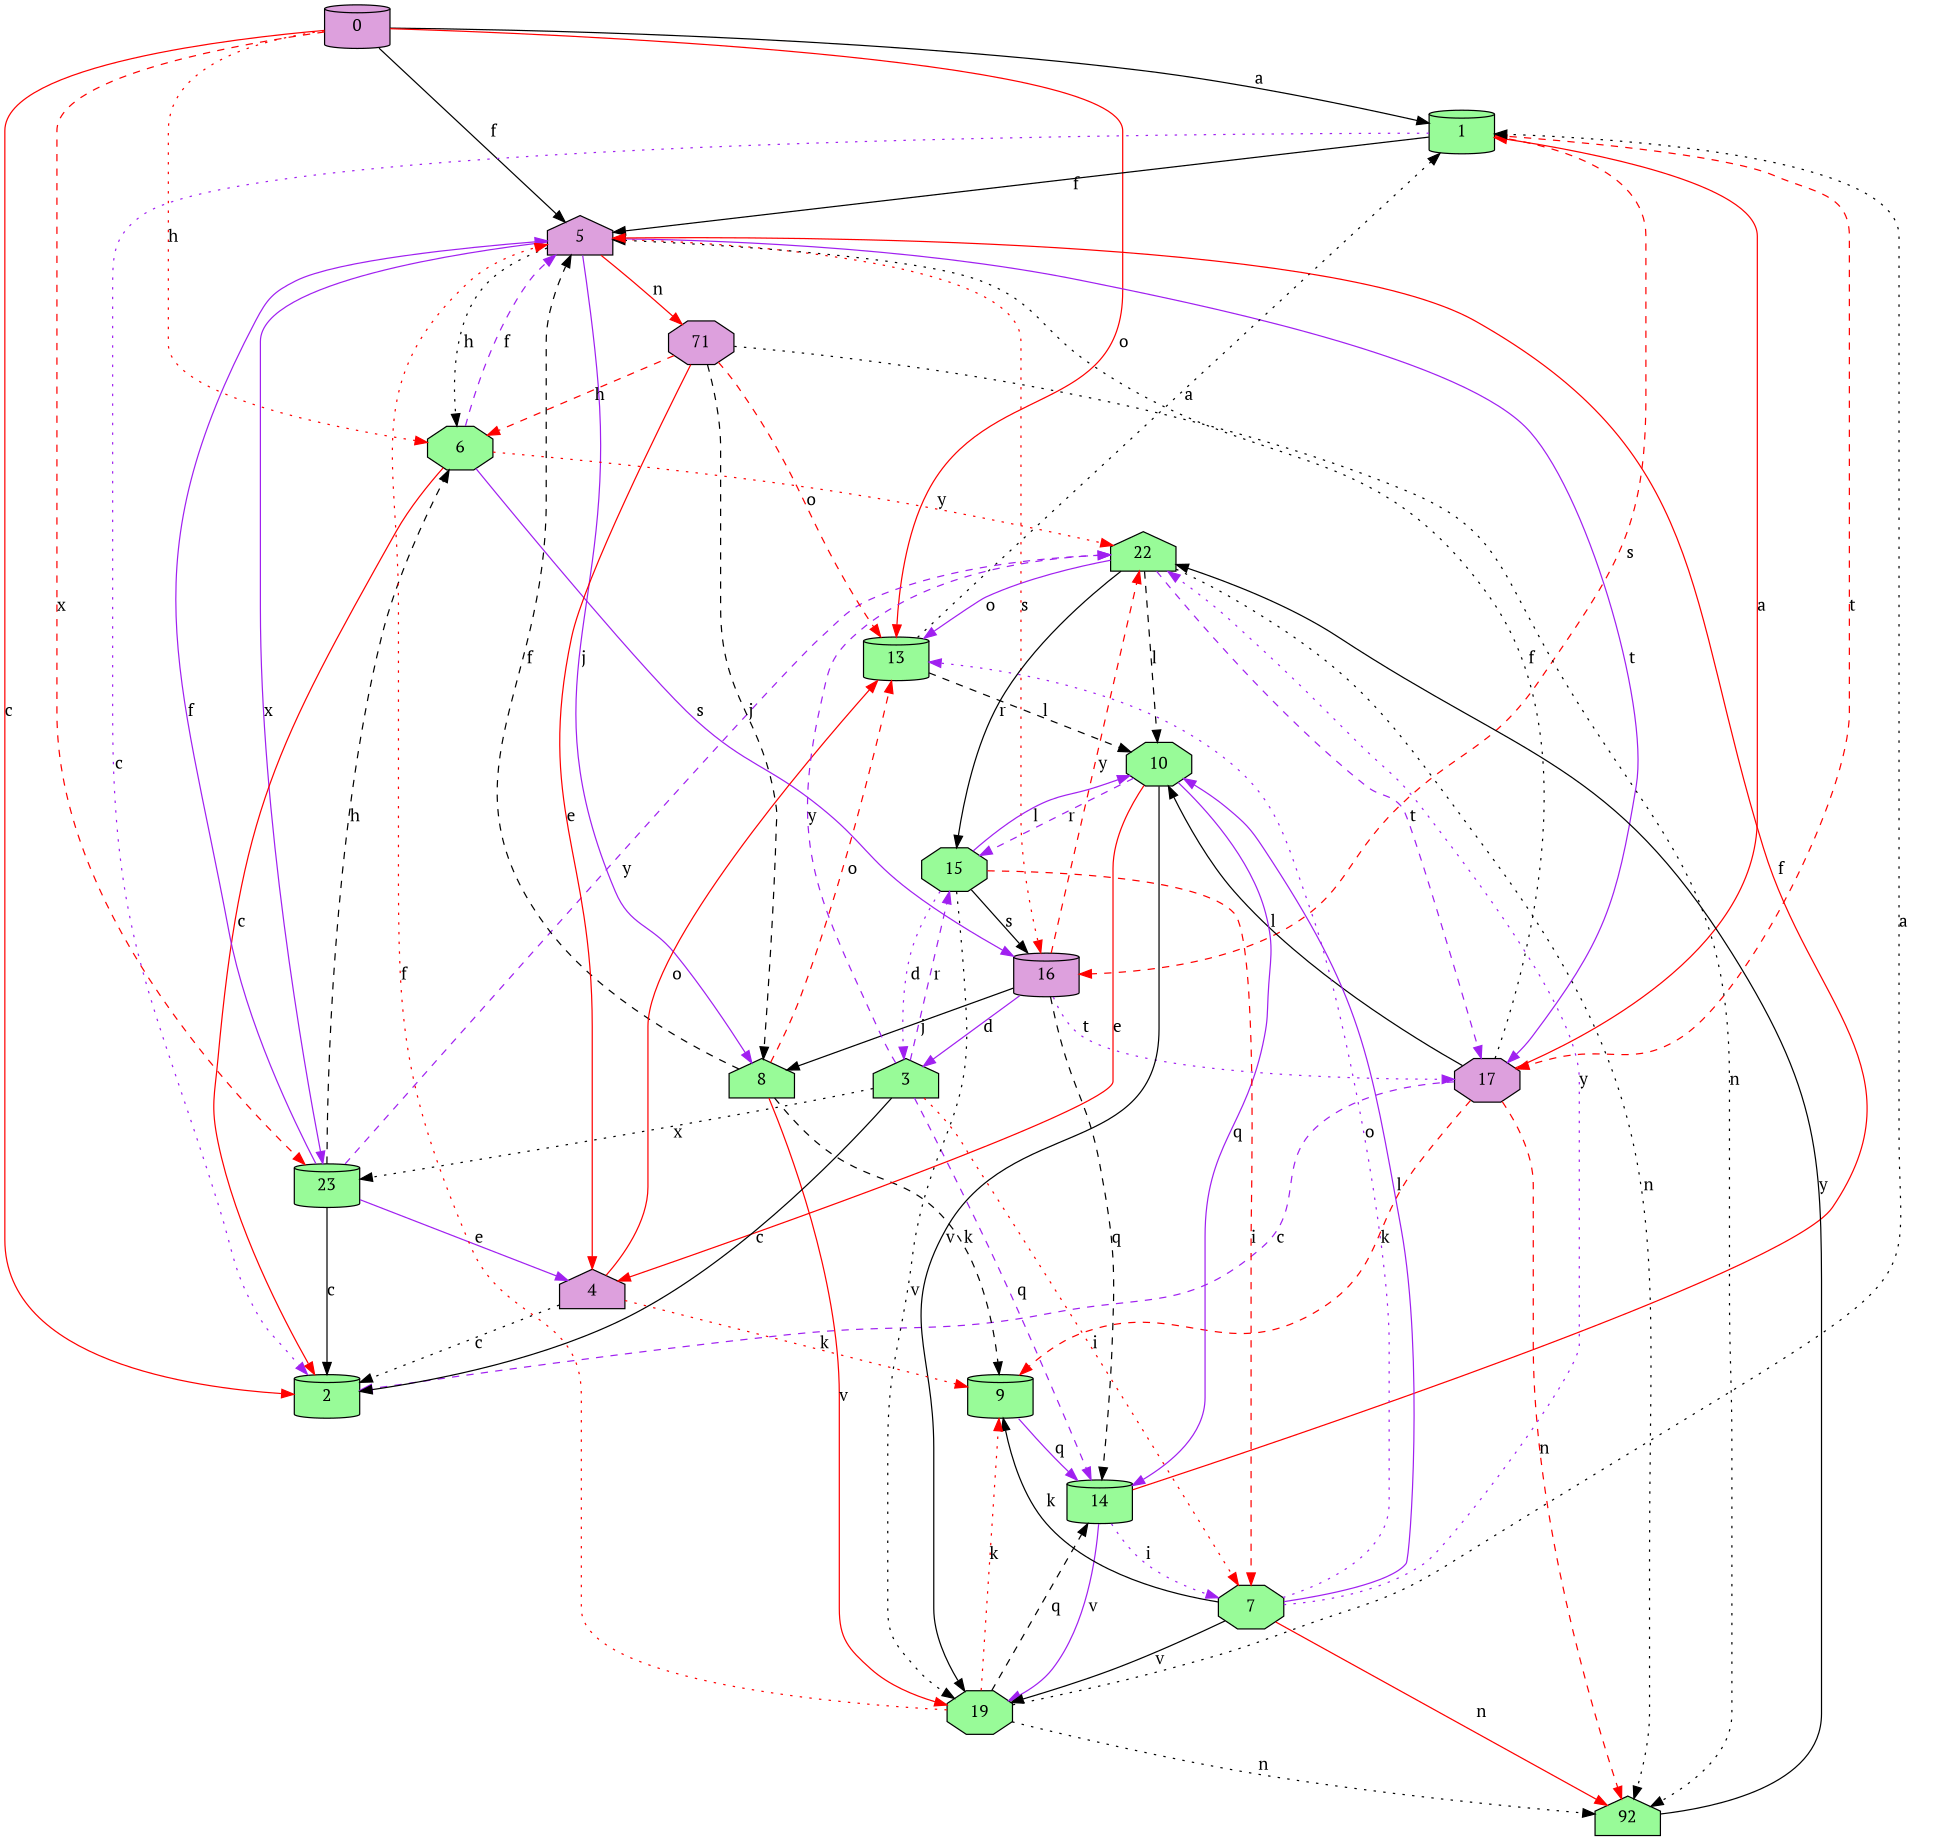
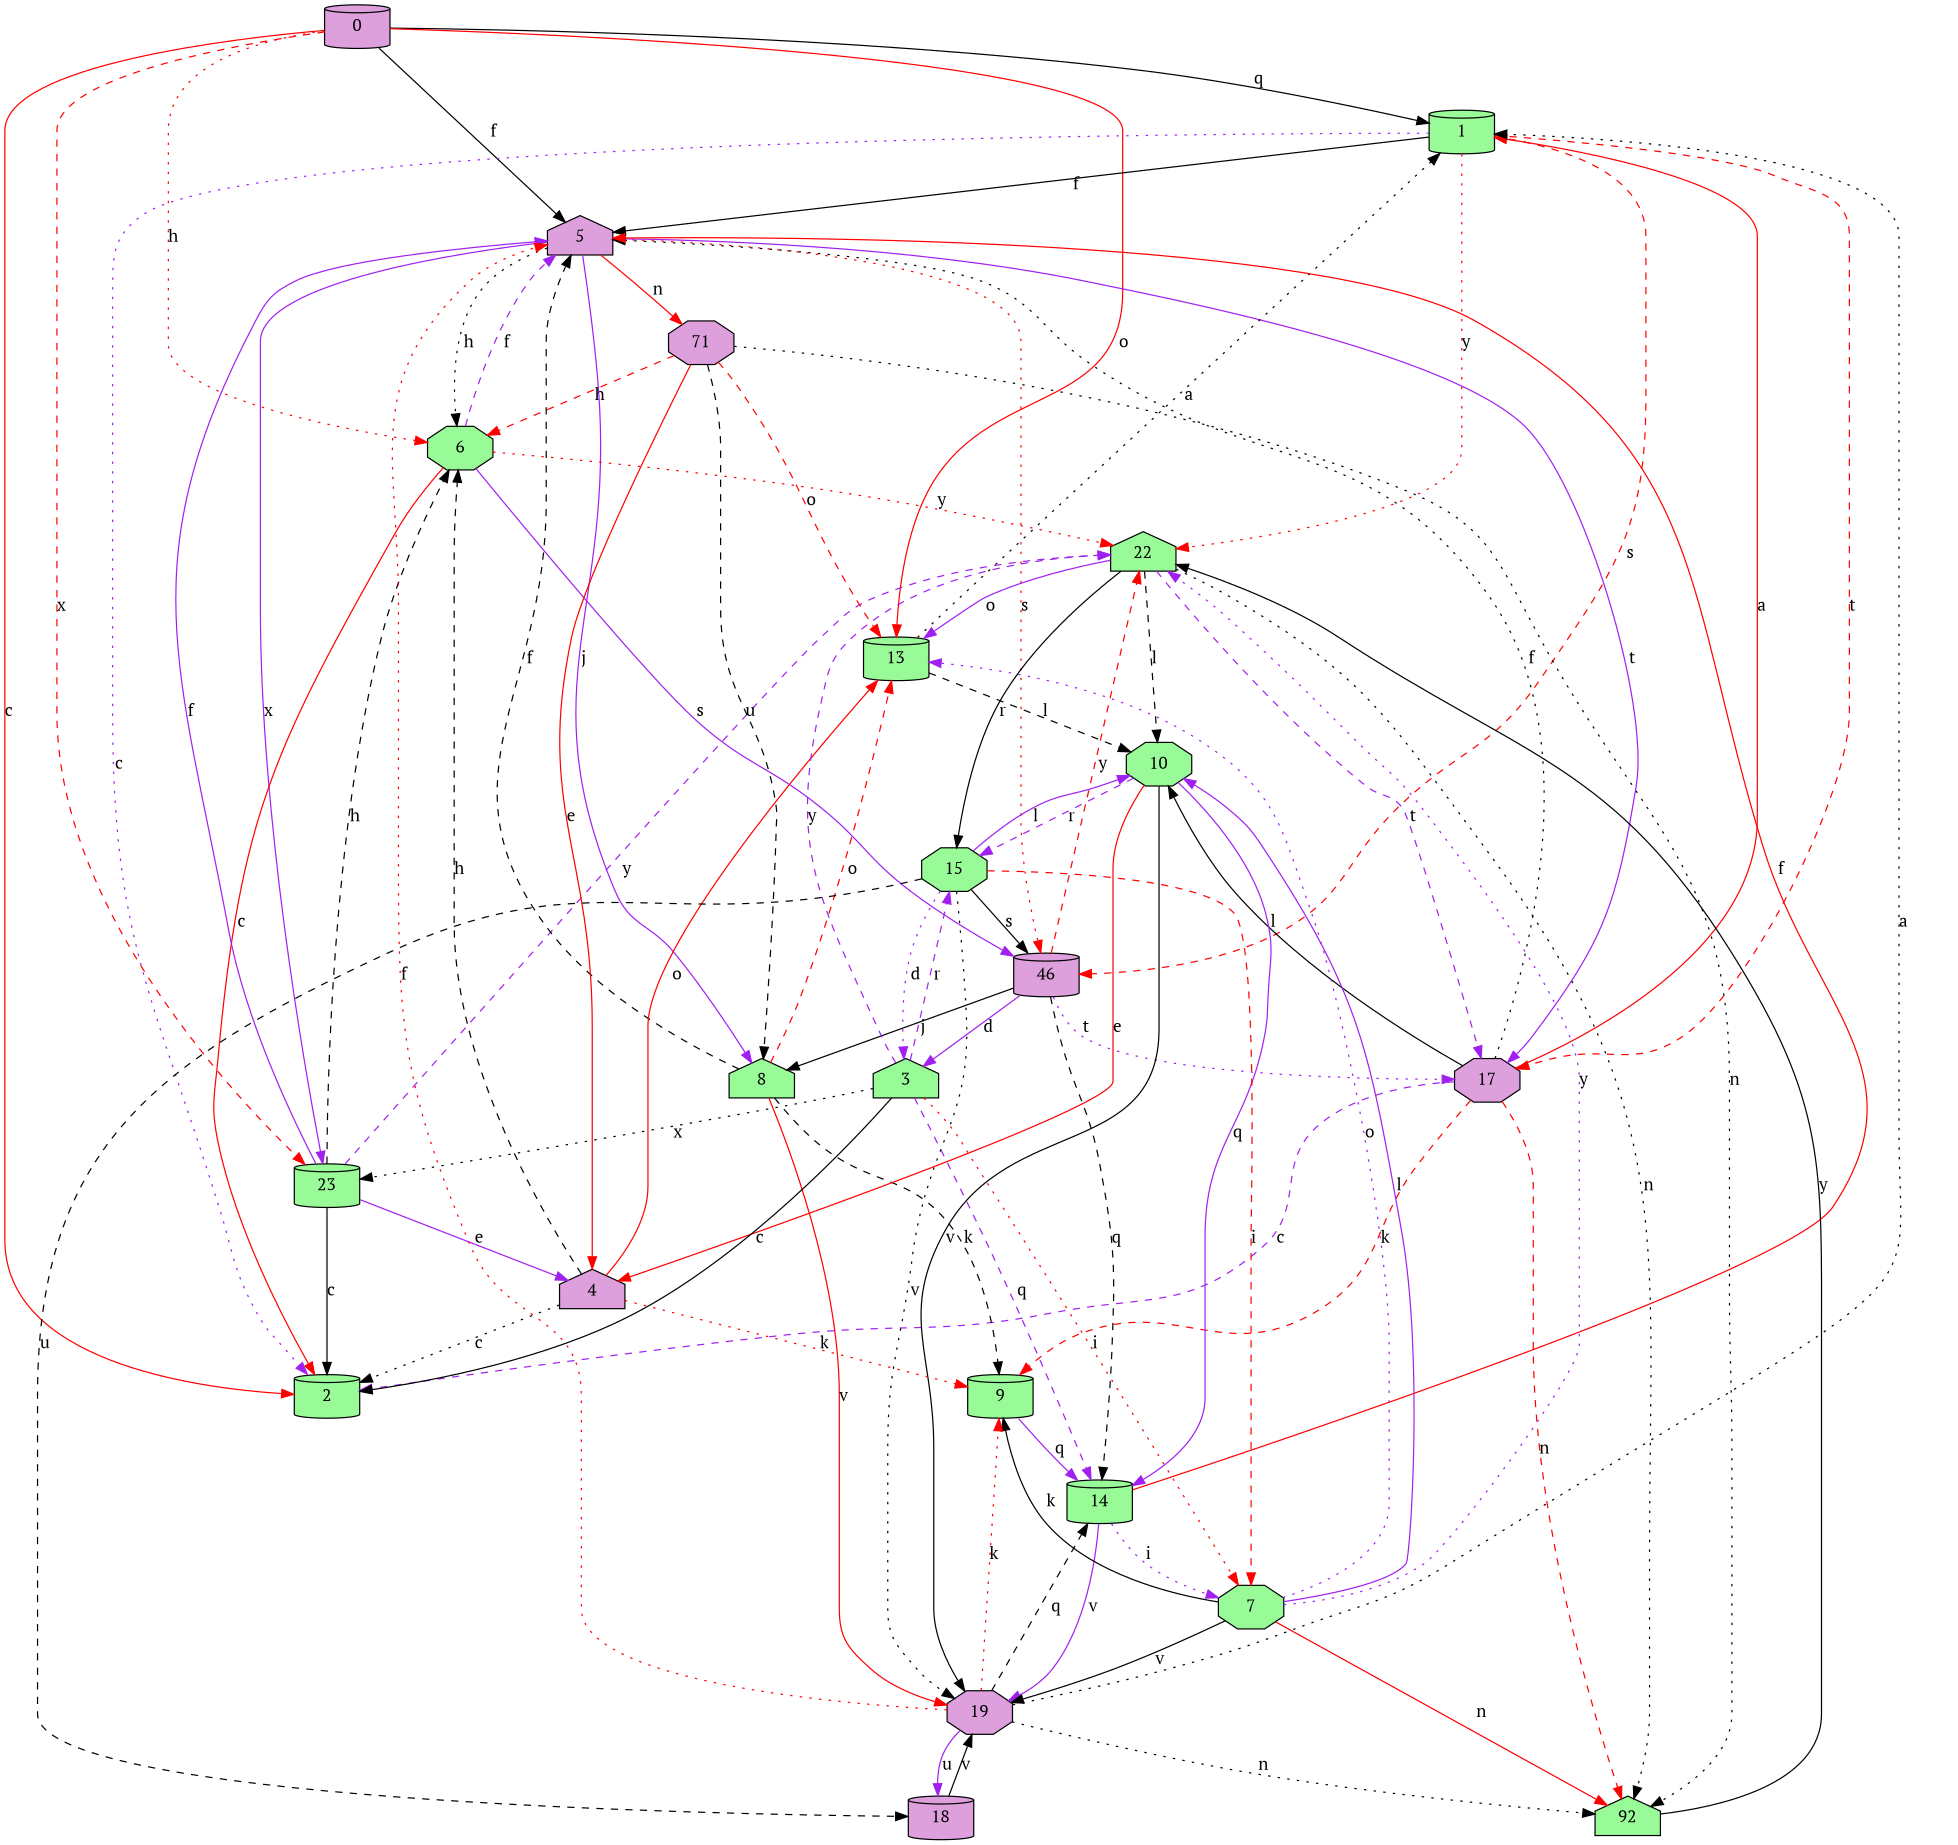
edge "0" -> "1": label "a" -> "q"
edge "1" -> "22": added, label "y"
edge "71" -> "8": label "j" -> "u"
edge "4" -> "6": added, label "h"
node "16": label "16" -> "46"
node "19": fillcolor palegreen -> plum
node "18": added
